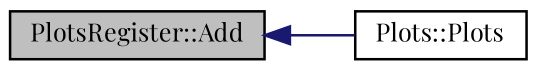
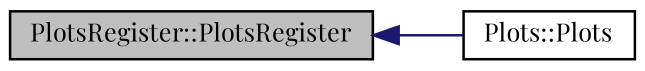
node "PlotsRegister::Add": label "PlotsRegister::Add" -> "PlotsRegister::PlotsRegister"
